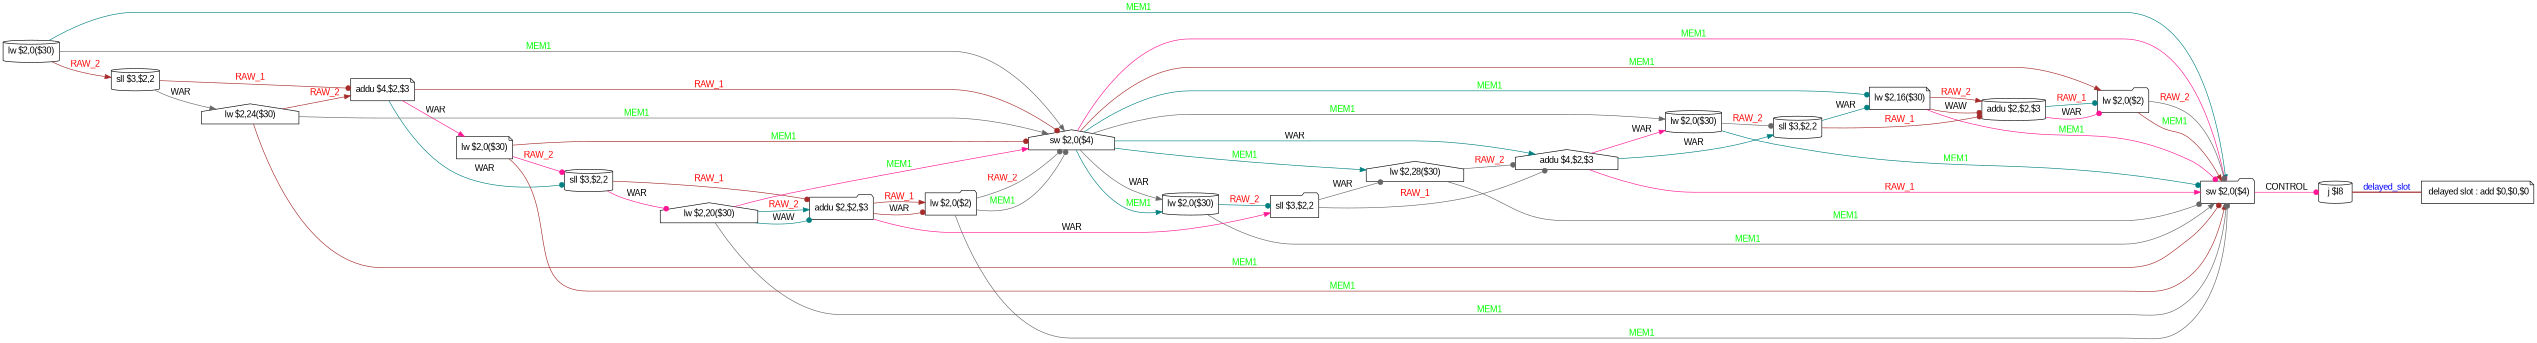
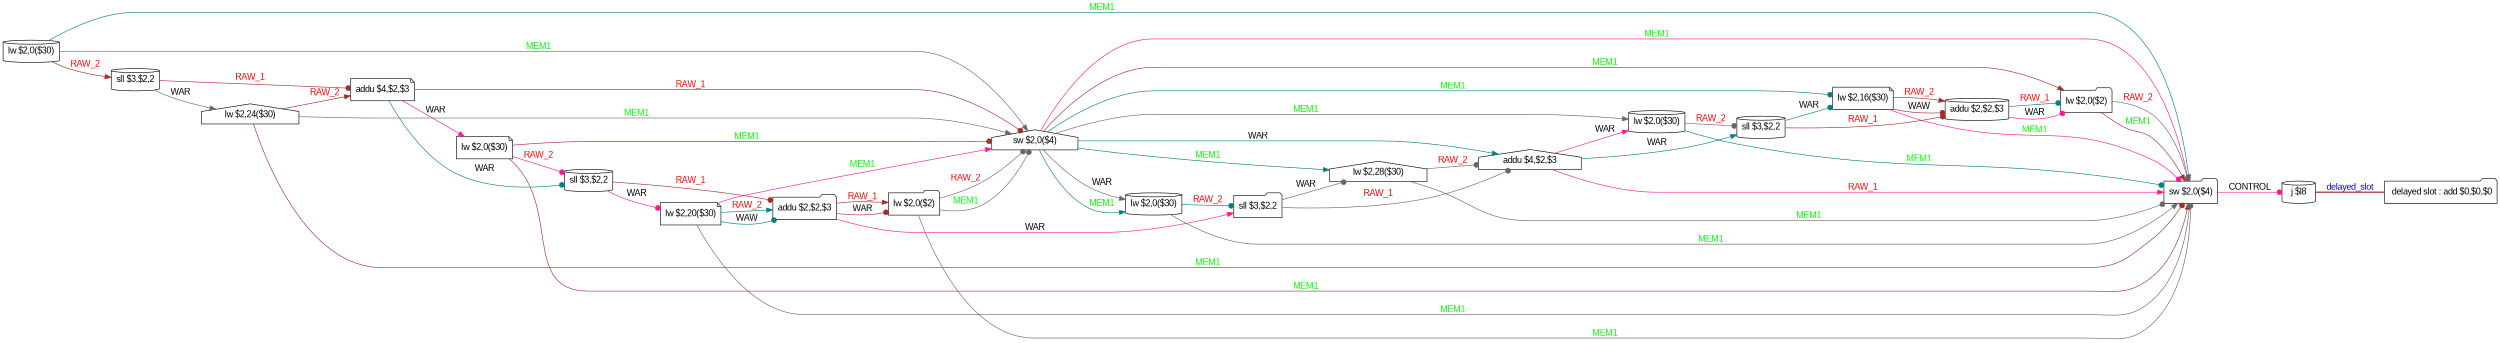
node "delayed slot : add $0,$0,$0": shape note -> folder
node "lw $2,20($30)": shape house -> note
